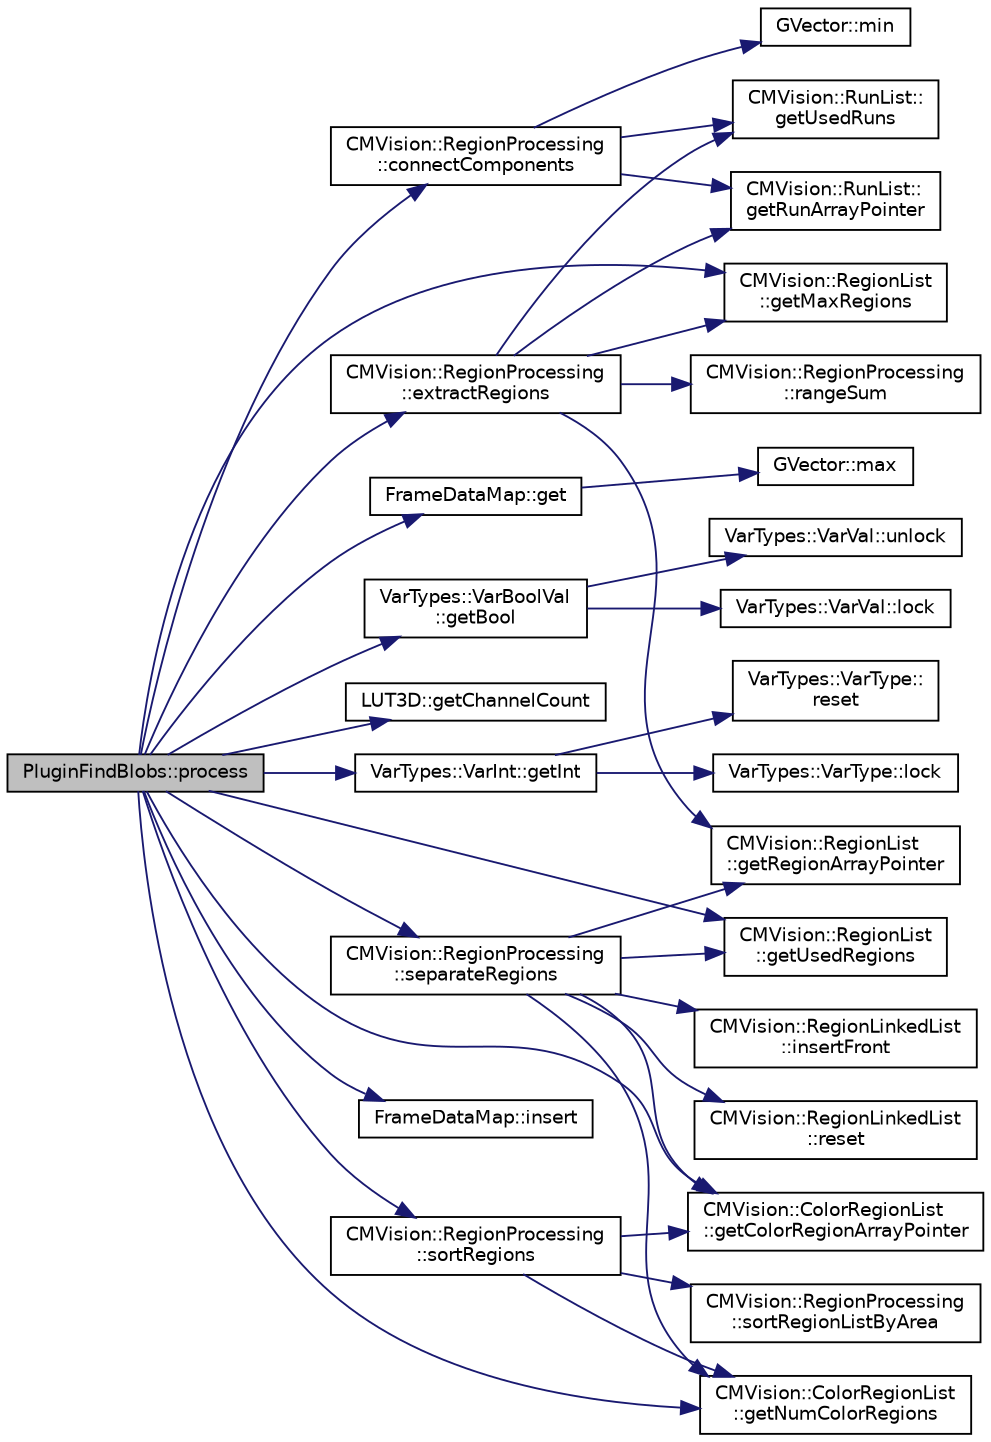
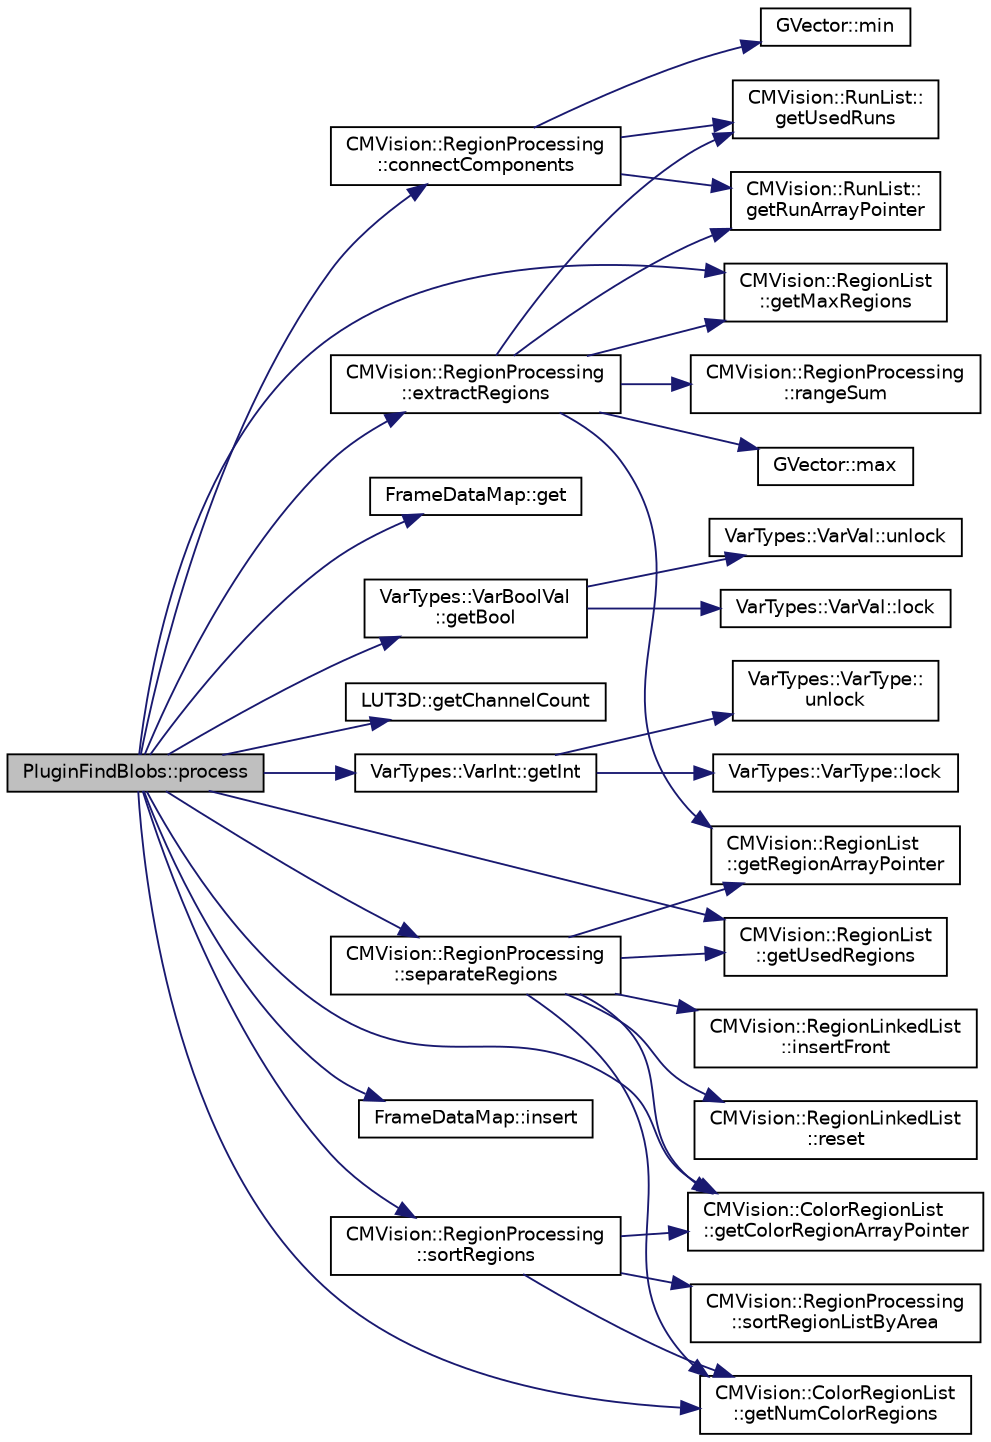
edge "FrameDataMap::get" -> "GVector::max": now "CMVision::RegionProcessing ::extractRegions" -> "GVector::max"
node "VarTypes::VarType:: reset": label "VarTypes::VarType:: reset" -> "VarTypes::VarType:: unlock"
